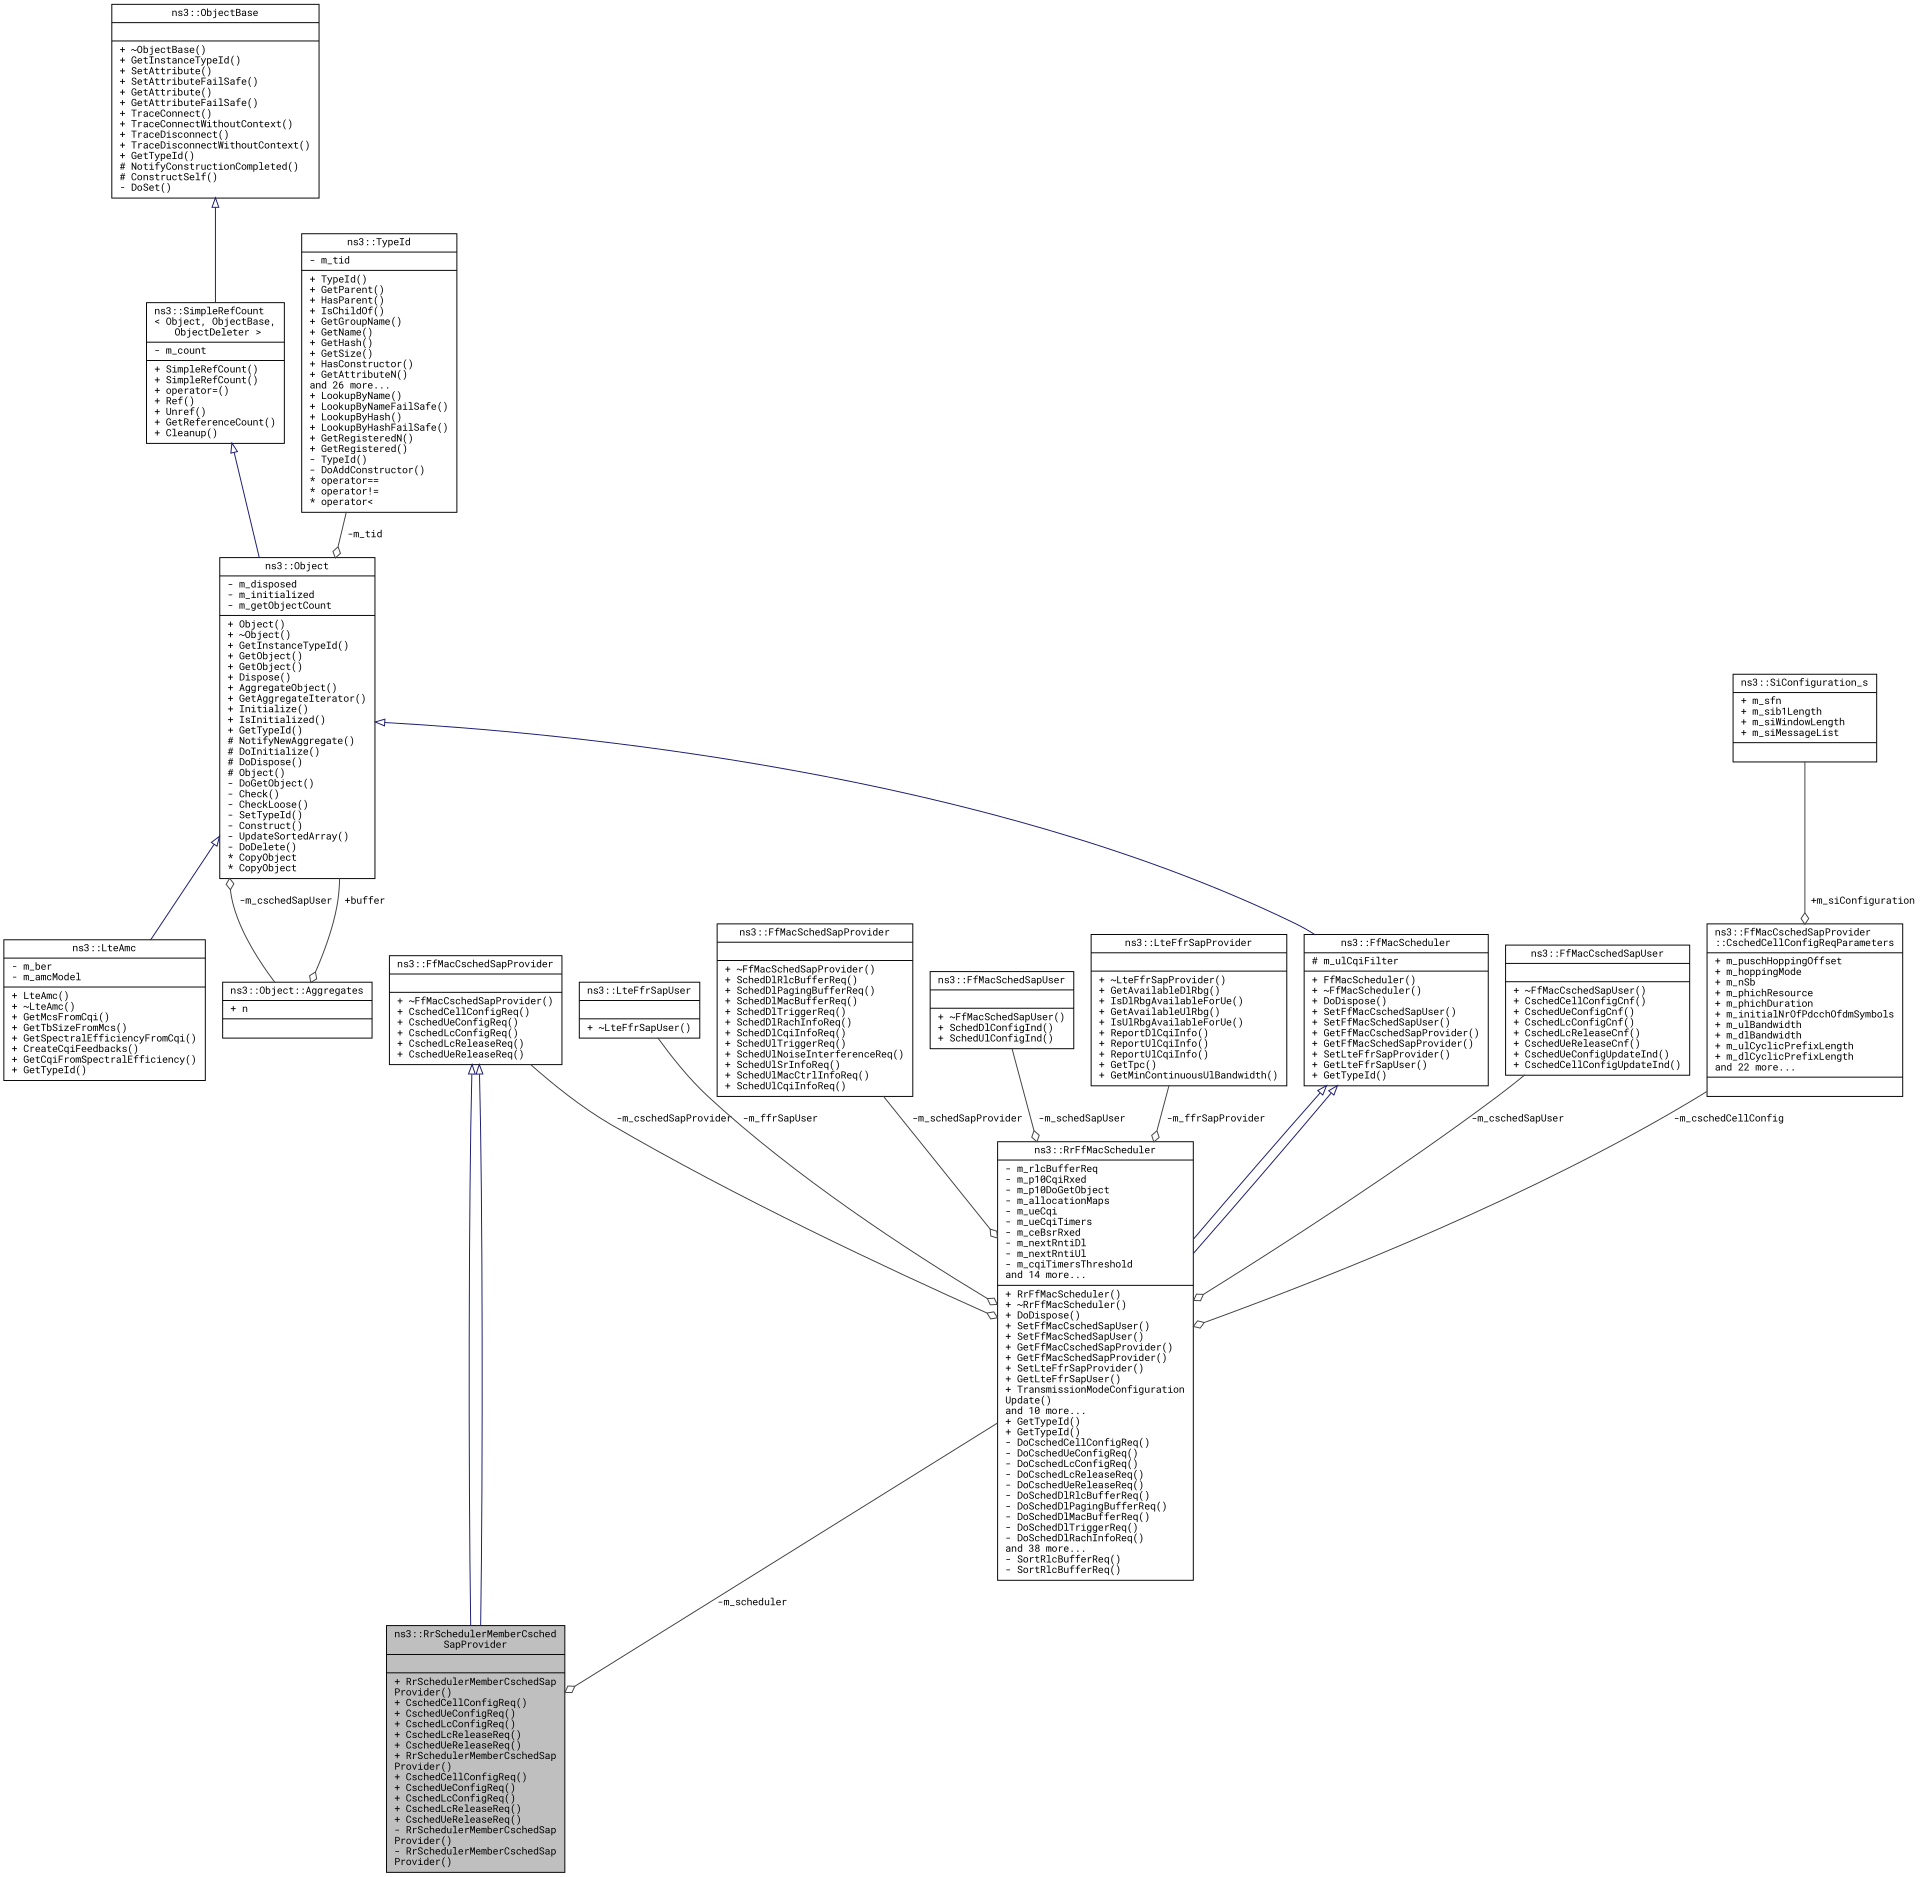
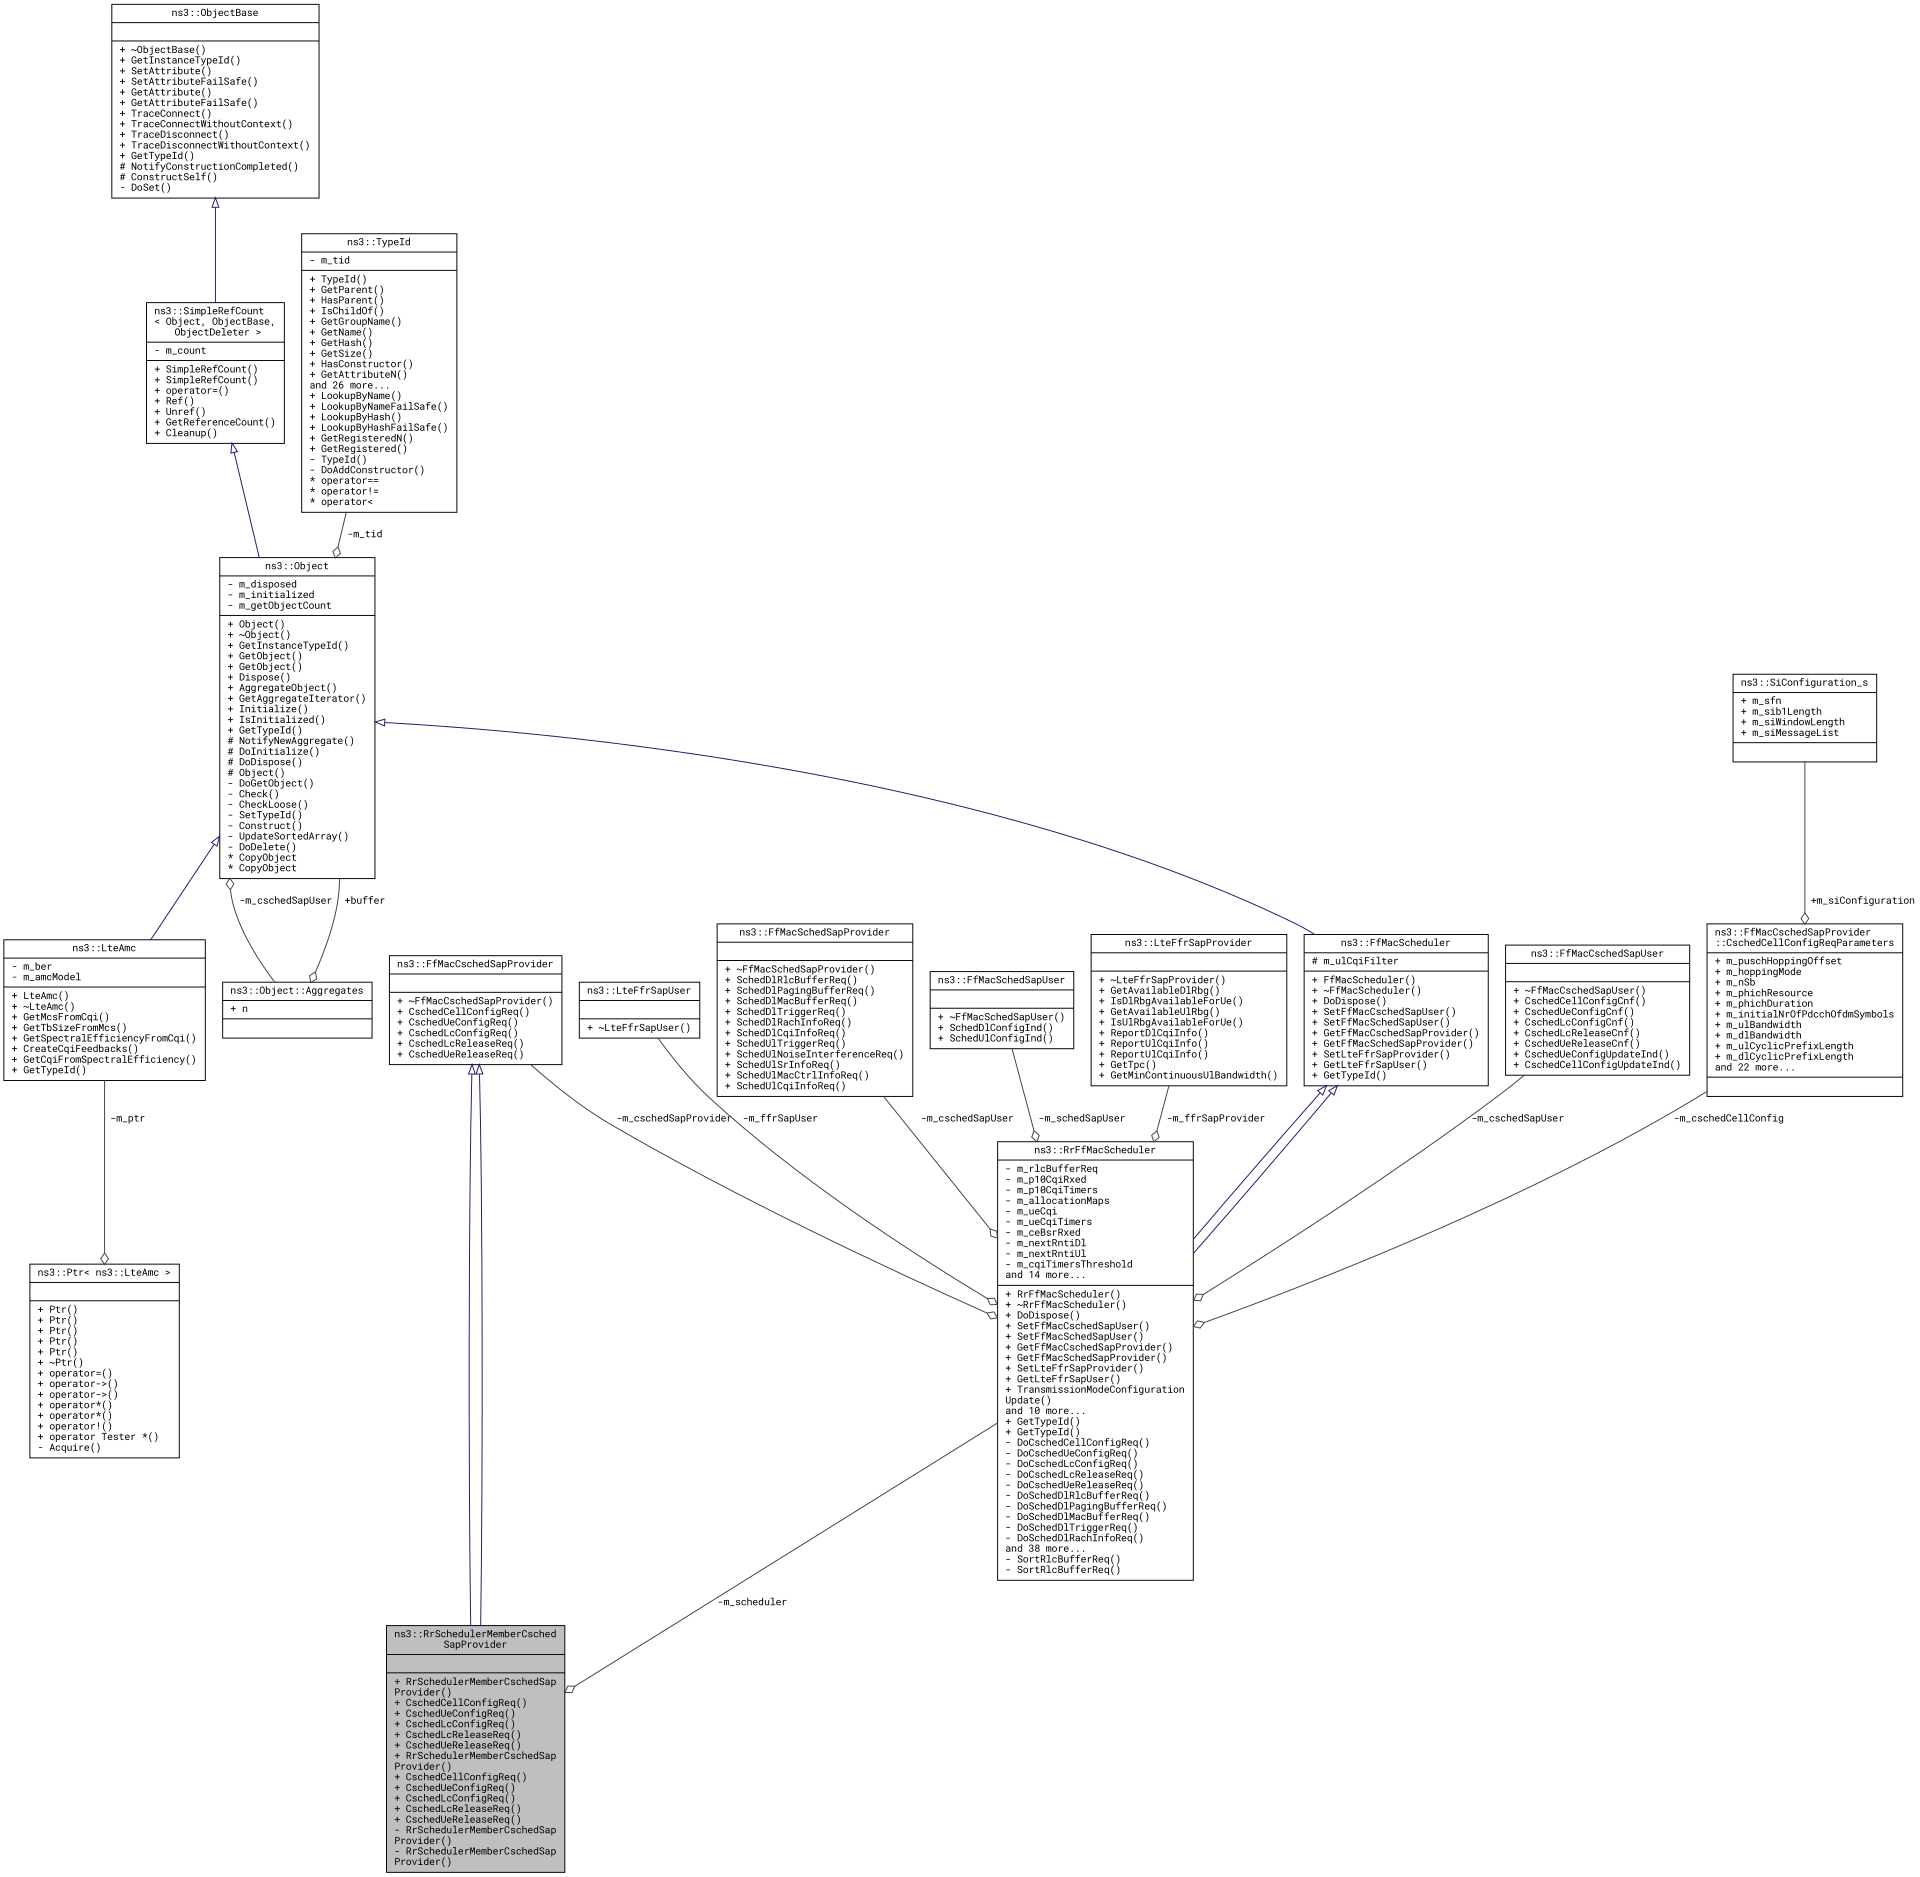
edge "ns3::FfMacSchedSapProvider" -> "ns3::RrFfMacScheduler": label " -m_schedSapProvider" -> " -m_cschedSapUser"
node "ns3::RrFfMacScheduler": text "- m_p10DoGetObject" -> "- m_p10CqiTimers"
node "ns3::Ptr< ns3::LteAmc >": added
